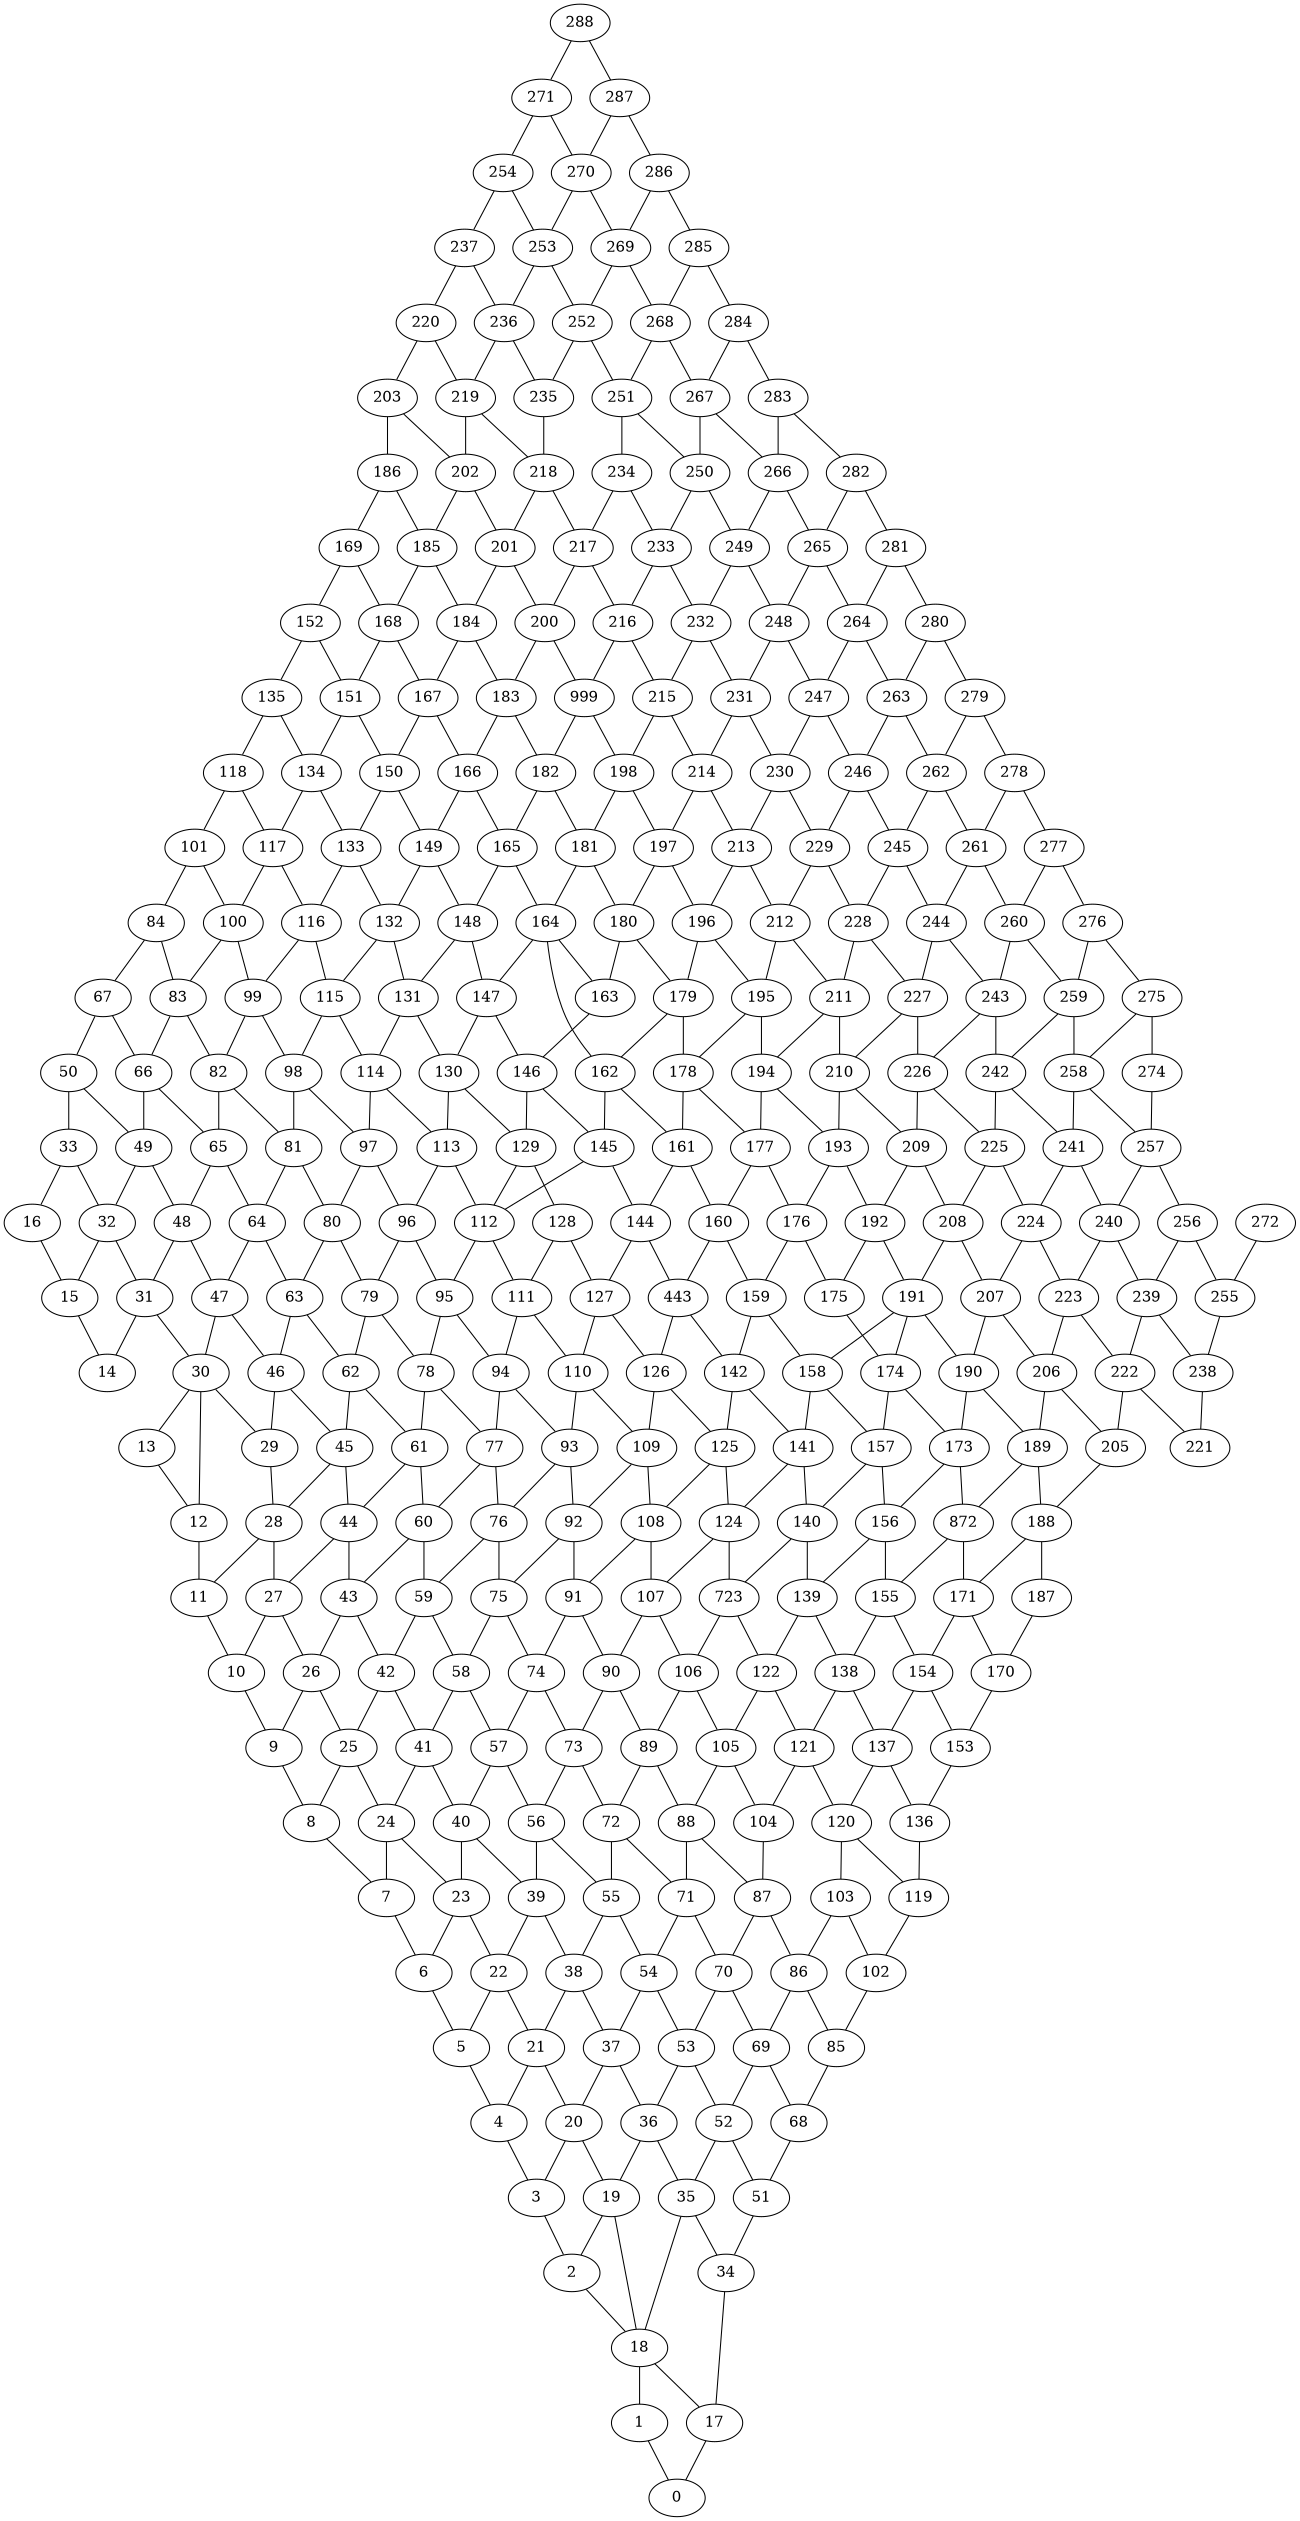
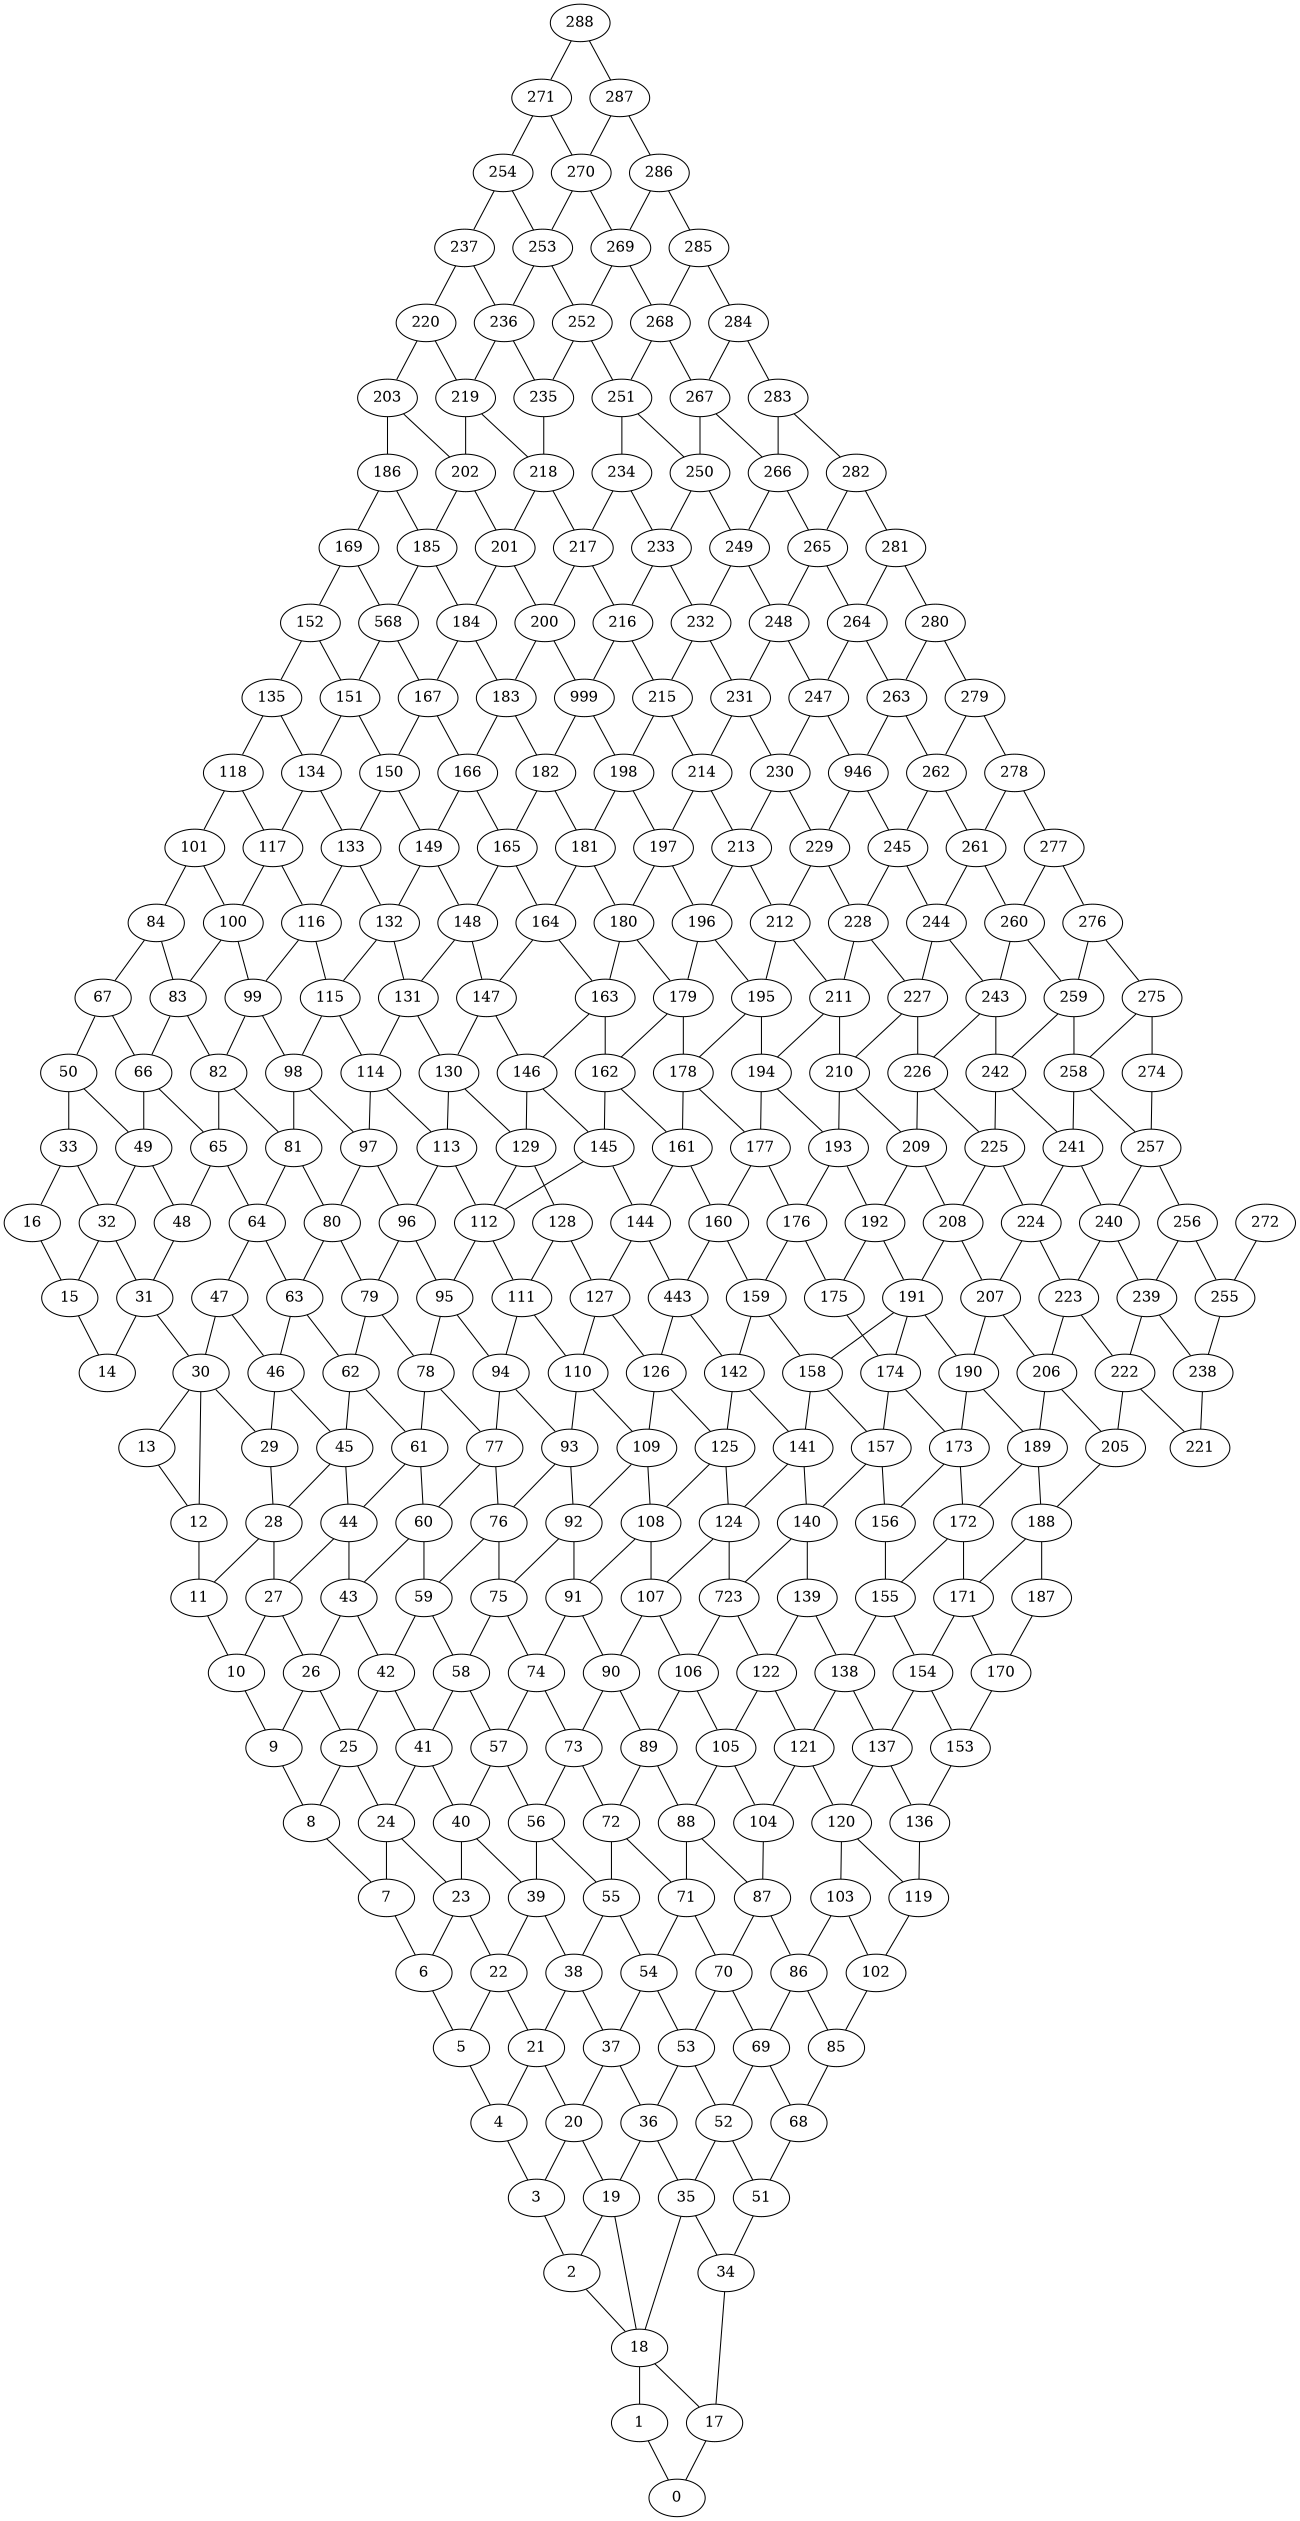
node "168": label "168" -> "568"
node "246": label "246" -> "946"
edge "164" -- "162": now "163" -- "162"
edge "48" -- "47": removed
node "872": label "872" -> "172"
edge "156" -- "139": removed
